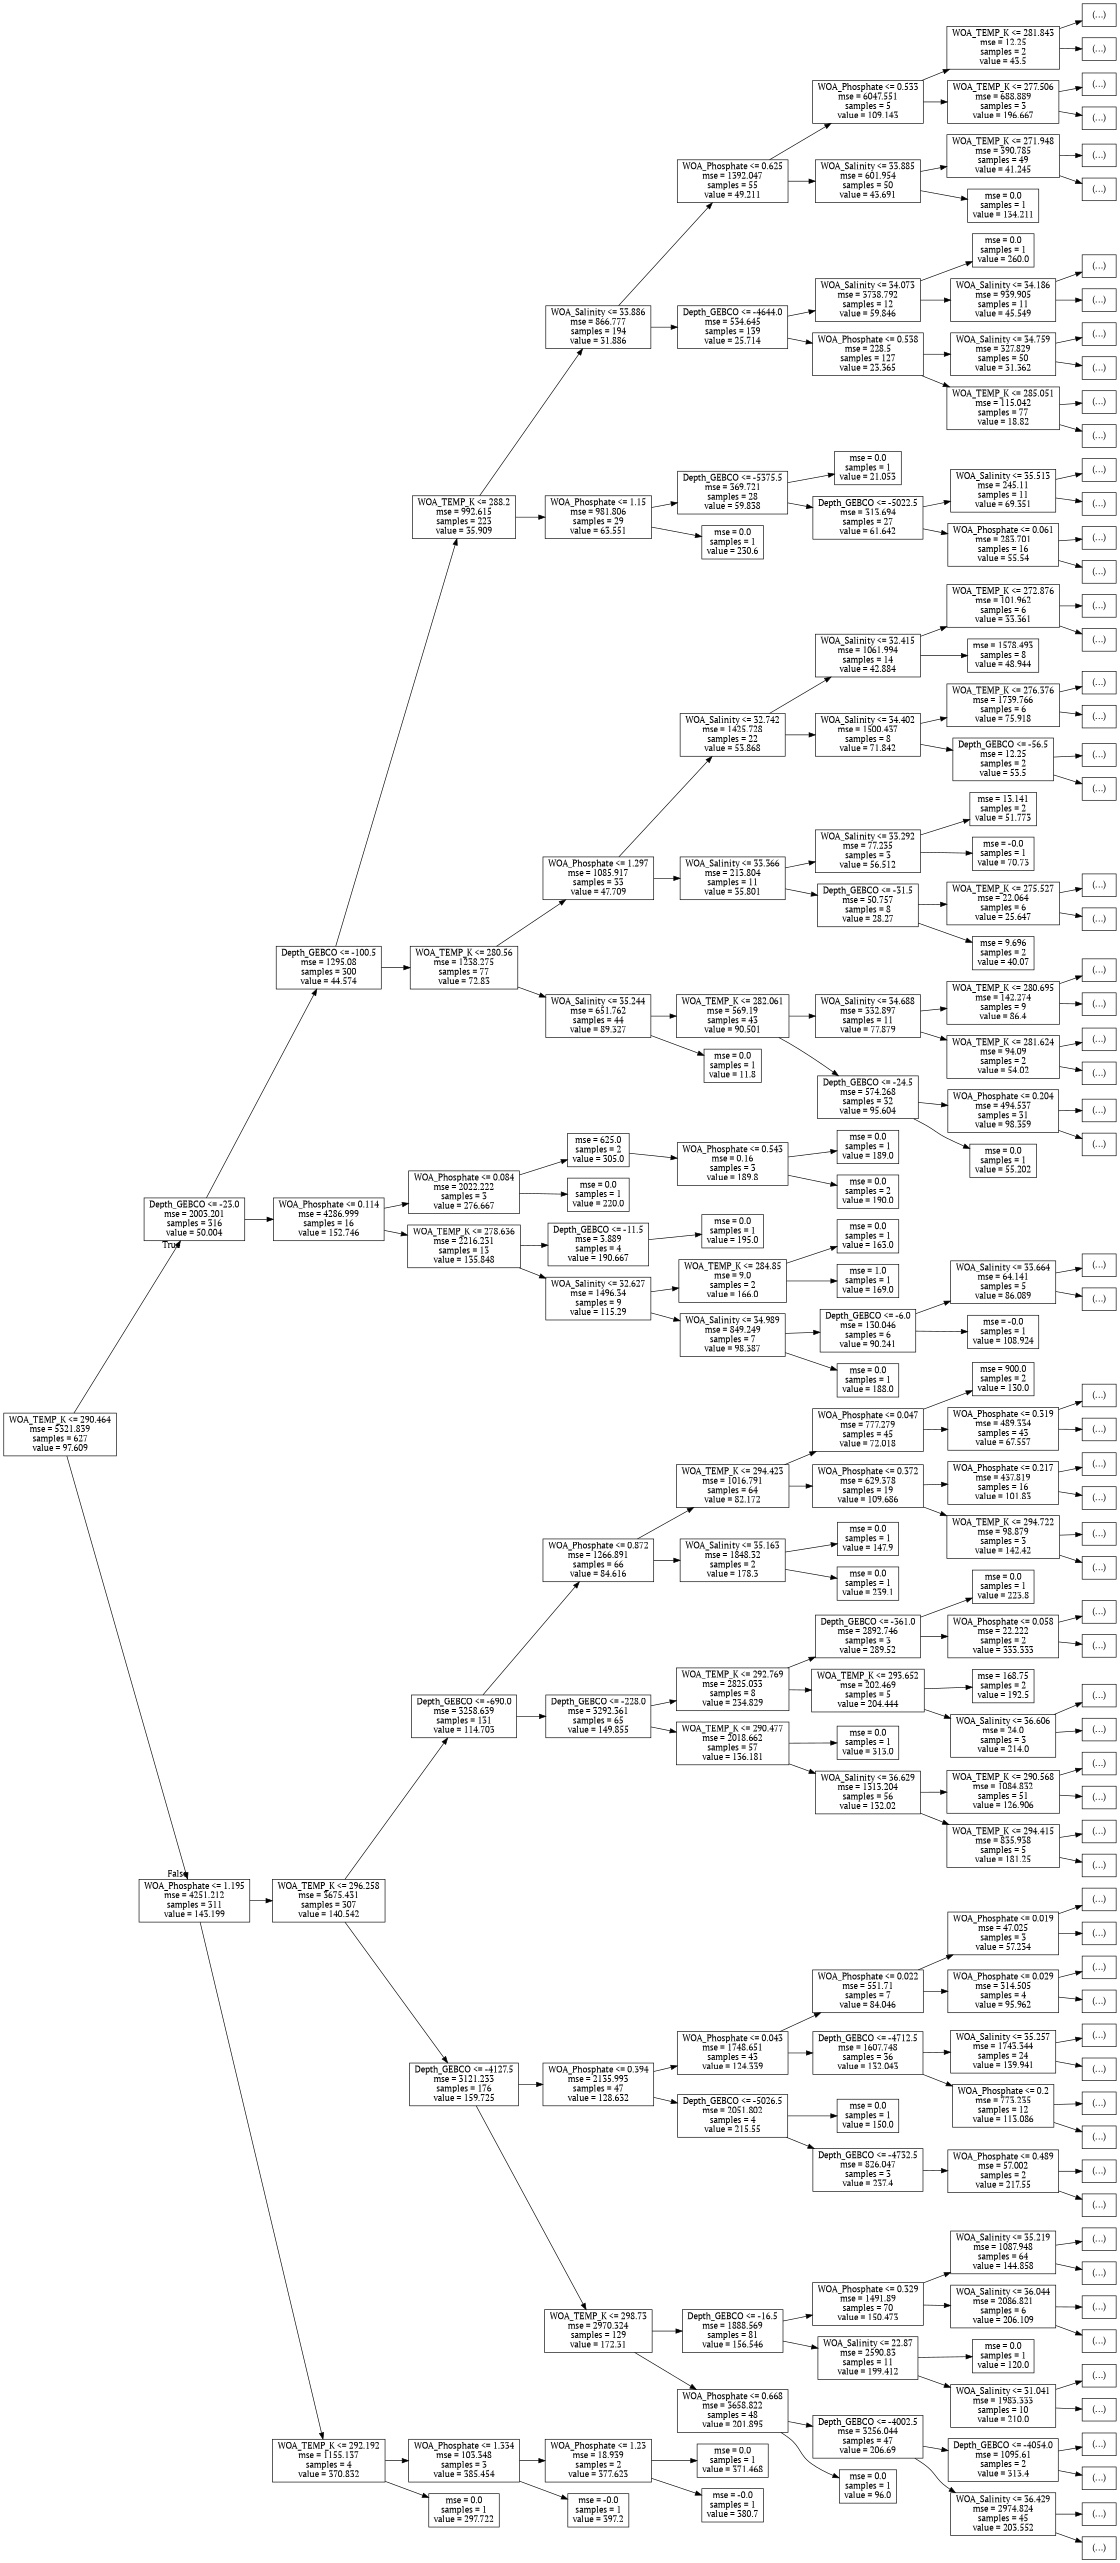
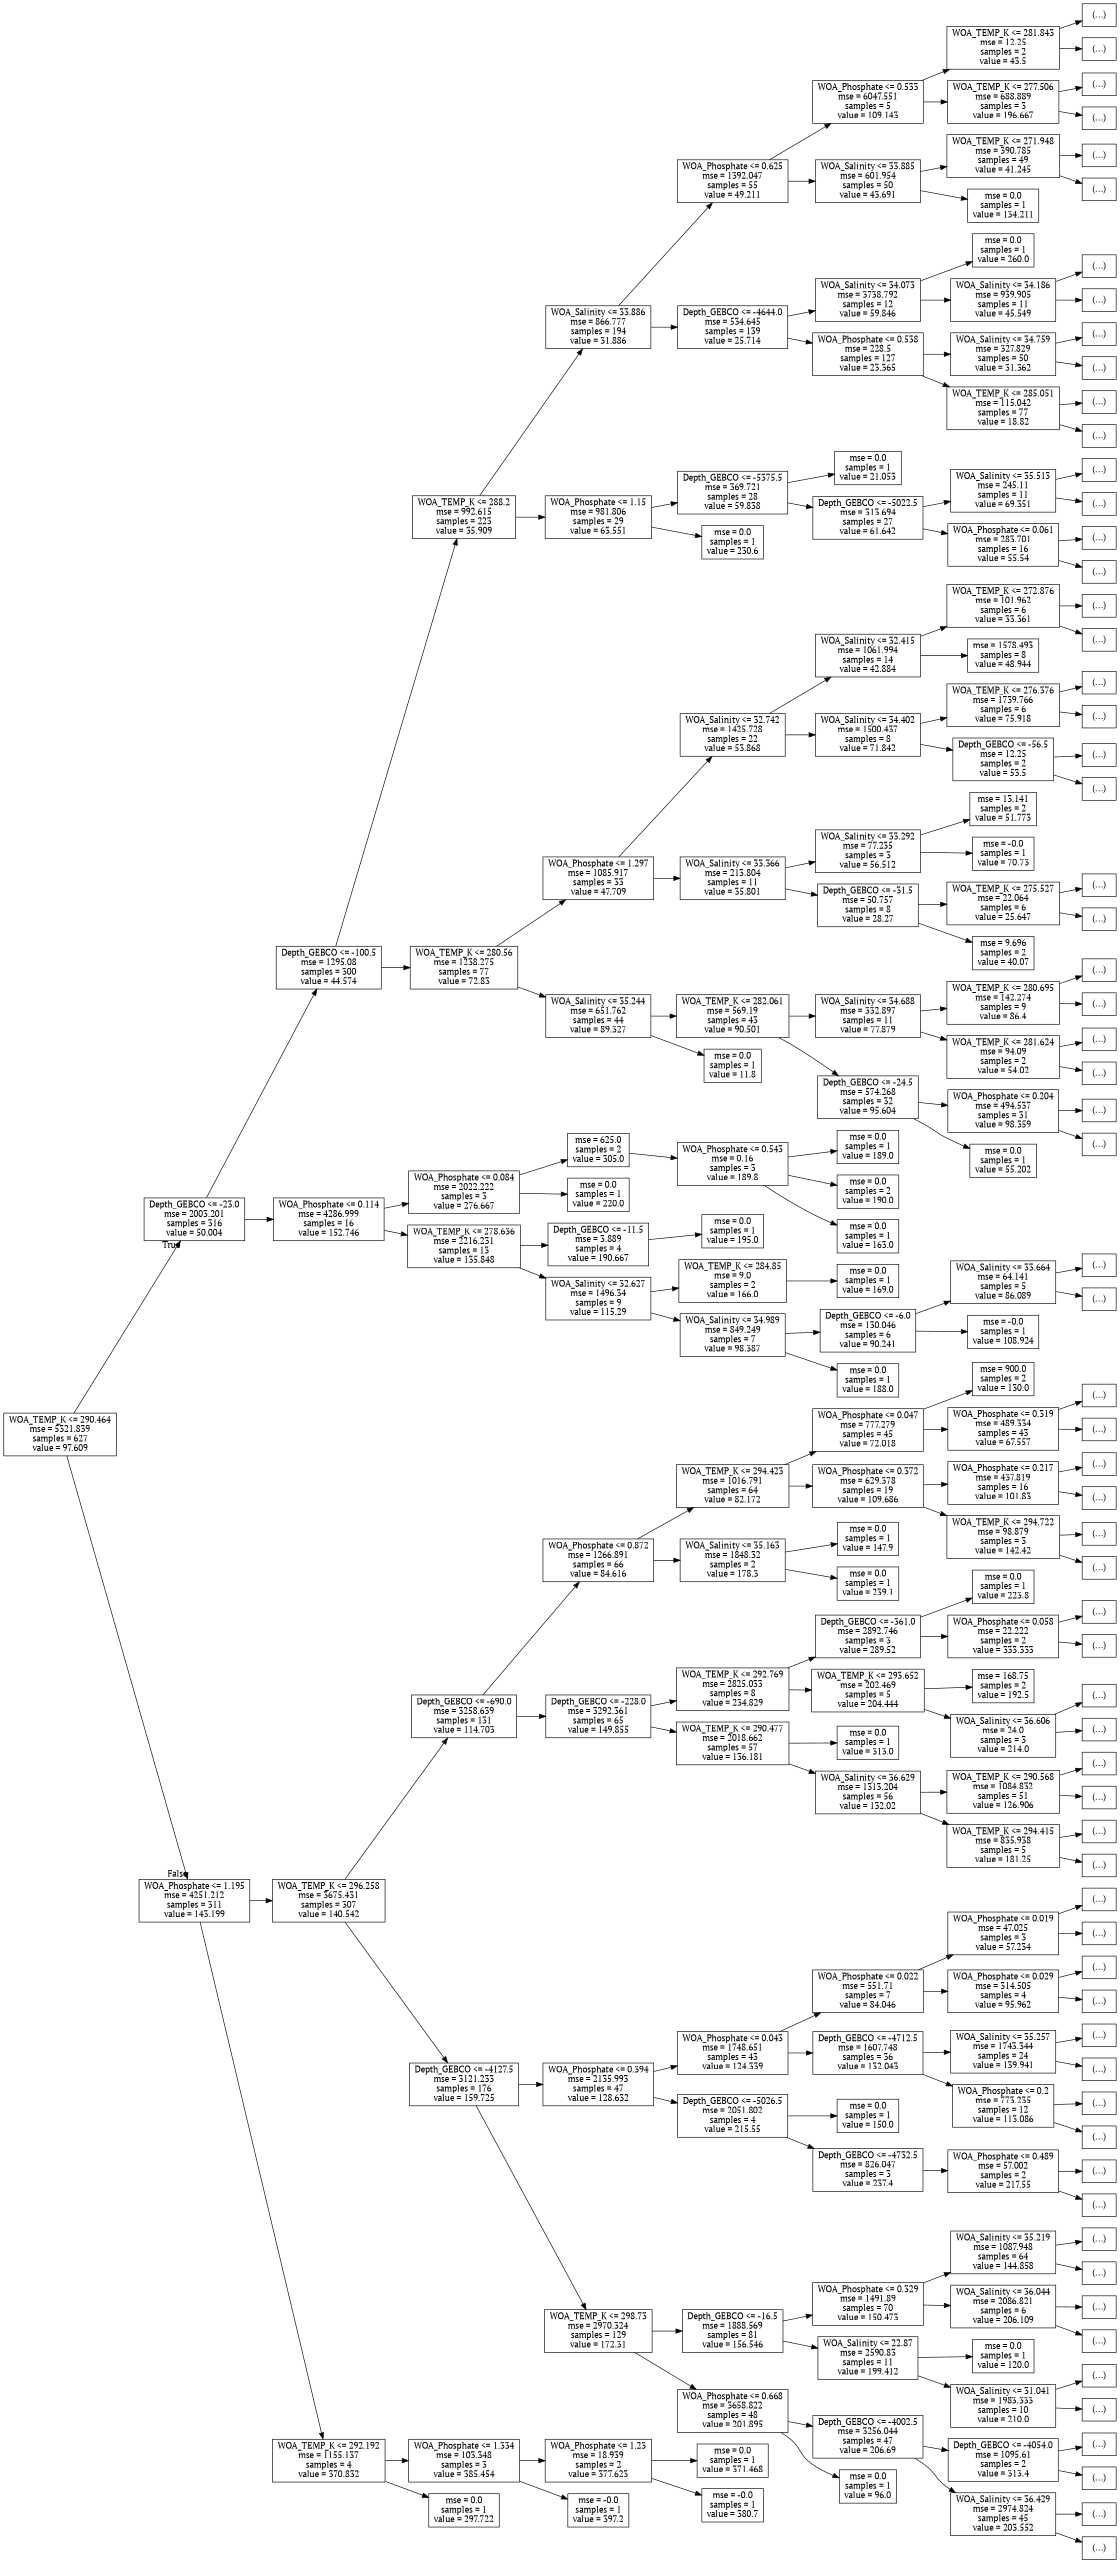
edge "WOA_TEMP_K <= 284.85 mse = 9.0 samples = 2 value = 166.0" -> "mse = 0.0 samples = 1 value = 163.0": now "WOA_Phosphate <= 0.543 mse = 0.16 samples = 3 value = 189.8" -> "mse = 0.0 samples = 1 value = 163.0"
node "mse = 1.0 samples = 1 value = 169.0": label "mse = 1.0 samples = 1 value = 169.0" -> "mse = 0.0 samples = 1 value = 169.0"
